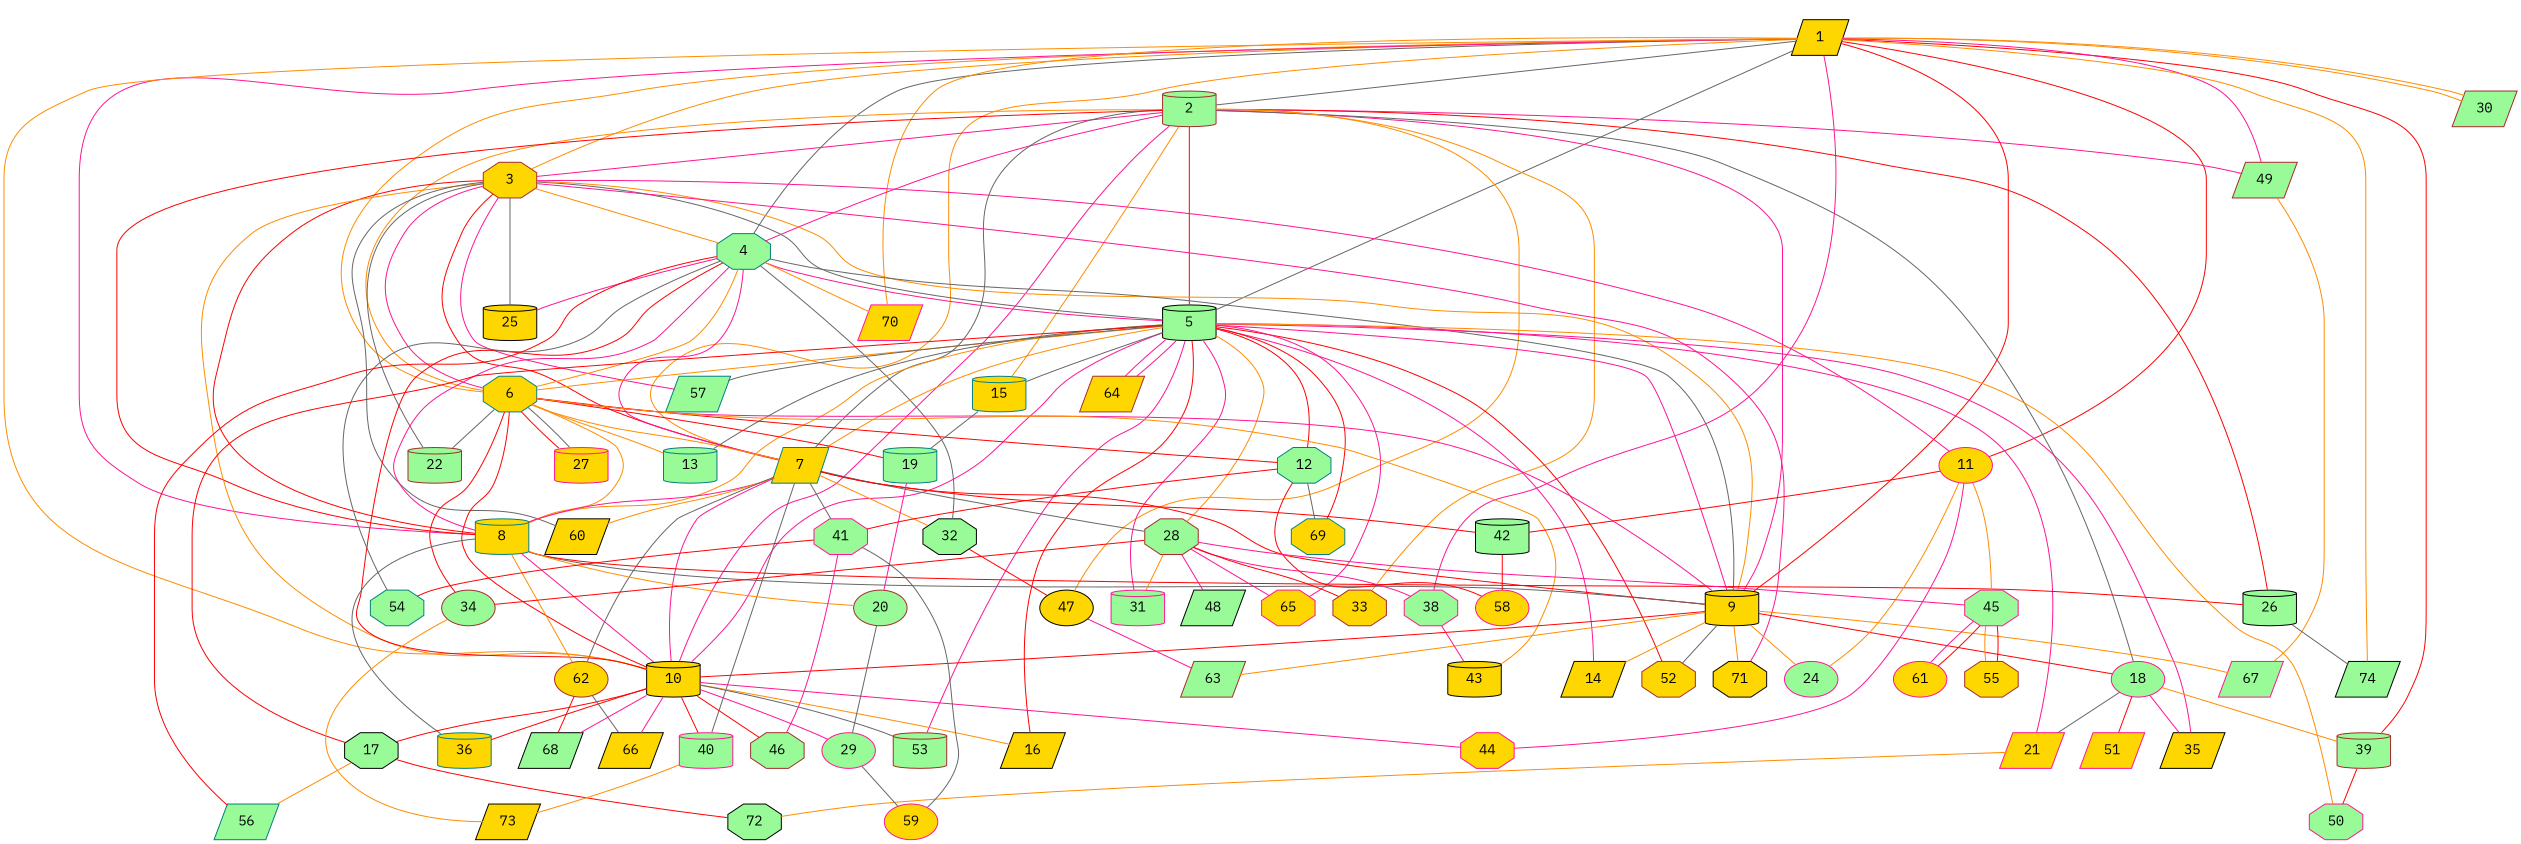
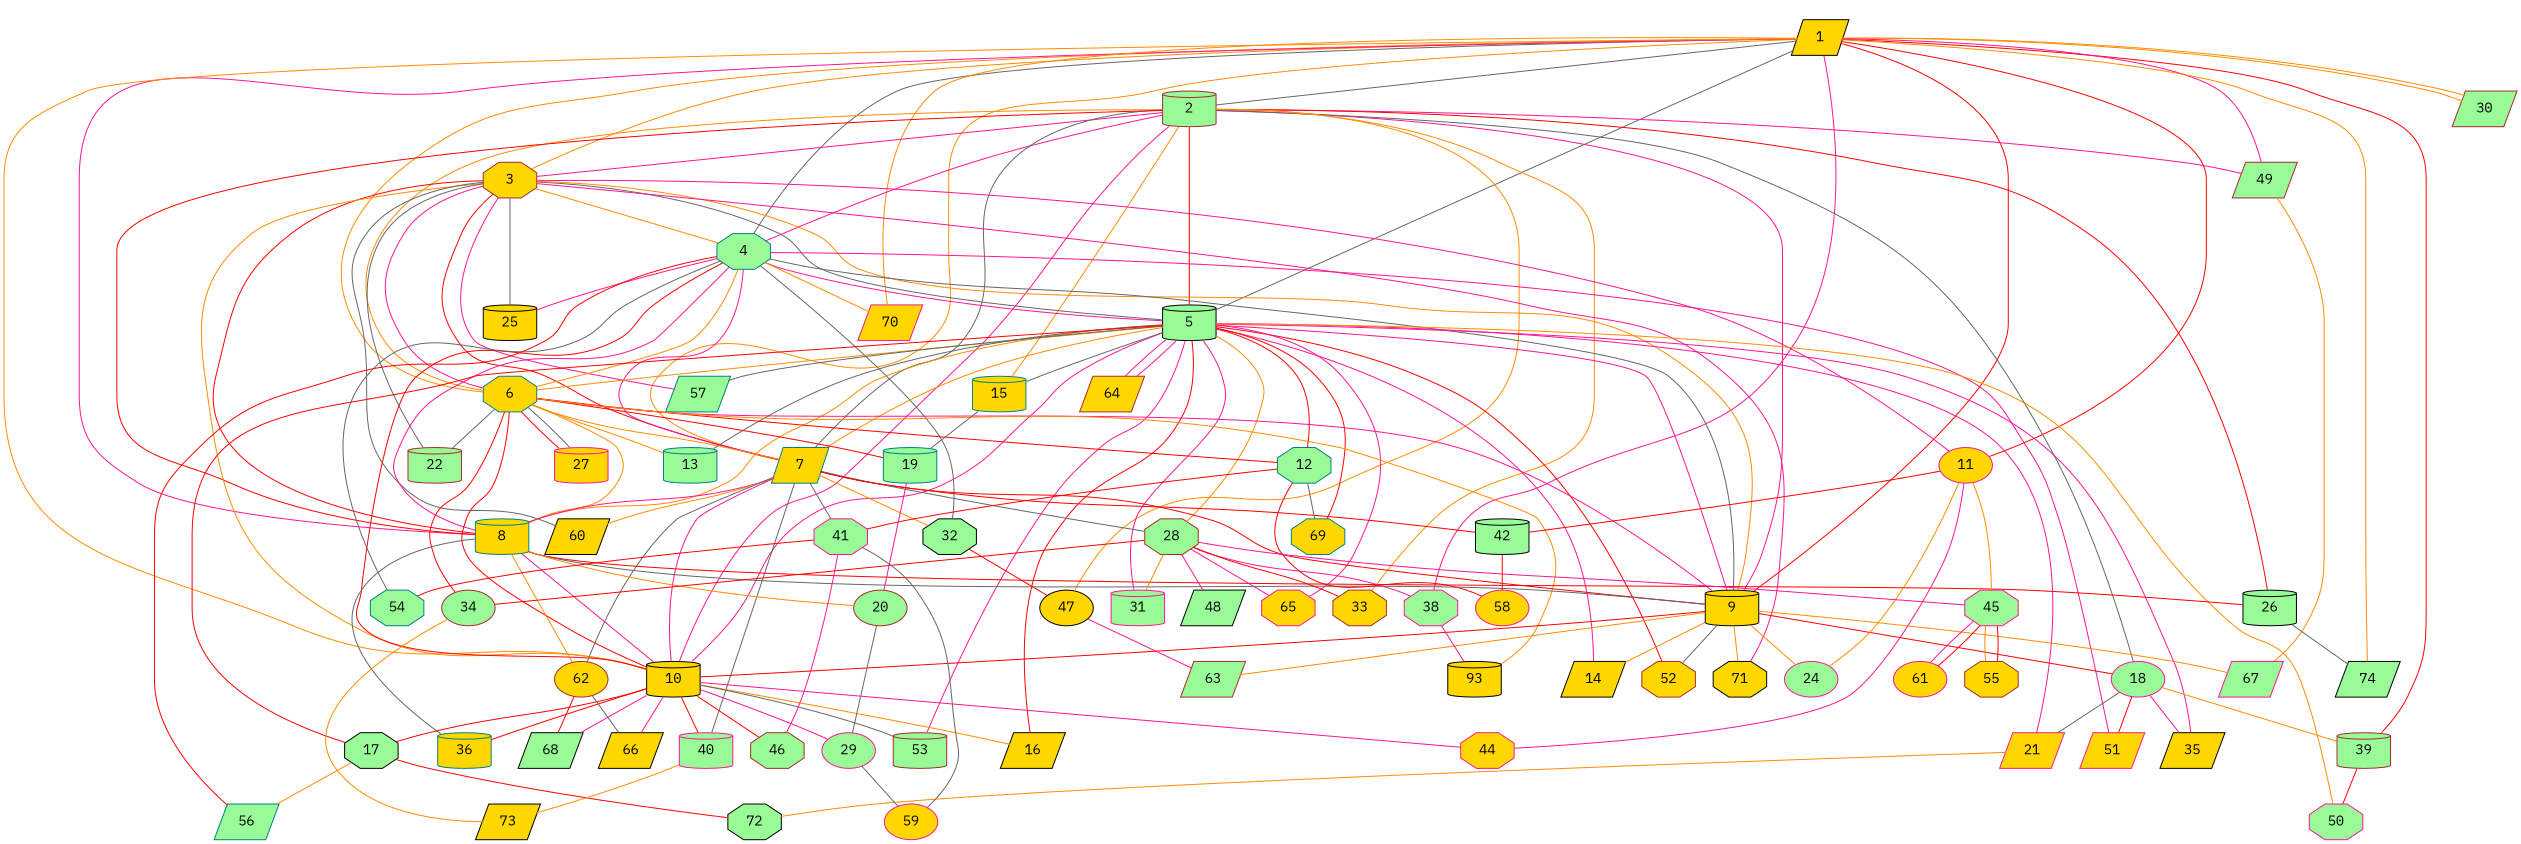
edge "4" -- "51": added
node "43": label "43" -> "93"
